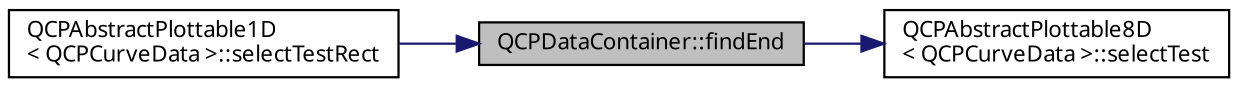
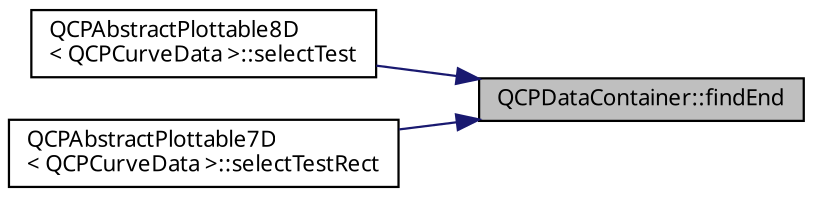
node "QCPAbstractPlottable1D < QCPCurveData >::selectTestRect": label "QCPAbstractPlottable1D < QCPCurveData >::selectTestRect" -> "QCPAbstractPlottable7D < QCPCurveData >::selectTestRect"
edge "QCPDataContainer::findEnd" -> "QCPAbstractPlottable8D < QCPCurveData >::selectTest": reversed
